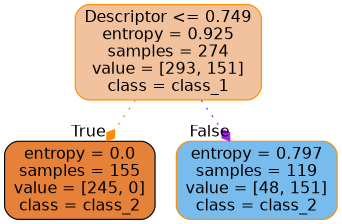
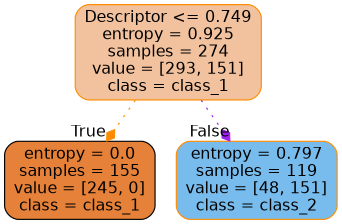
node "entropy = 0.0 samples = 155 value = [245, 0] class = class_2": label "entropy = 0.0 samples = 155 value = [245, 0] class = class_2" -> "entropy = 0.0 samples = 155 value = [245, 0] class = class_1"
